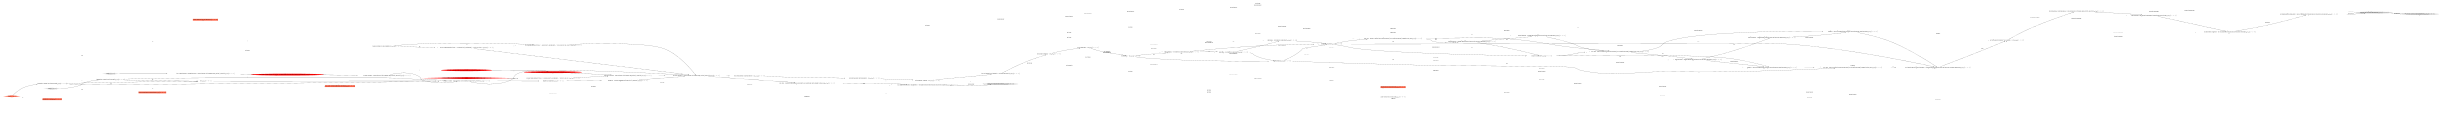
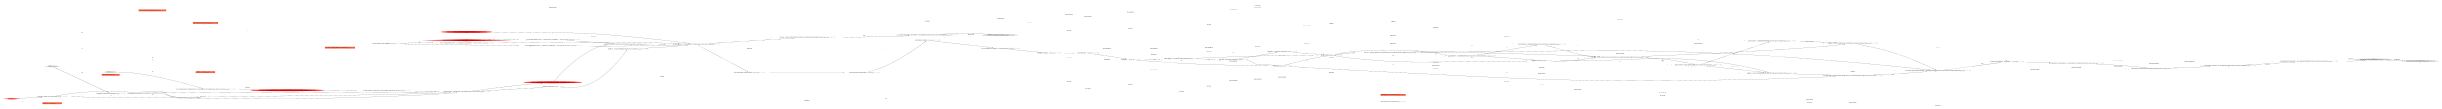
node "StreamDefinition stream@@@2@@@['0', '1', '0']": added
node "final Stream stream@@@2@@@['0', '0', '1']": added
